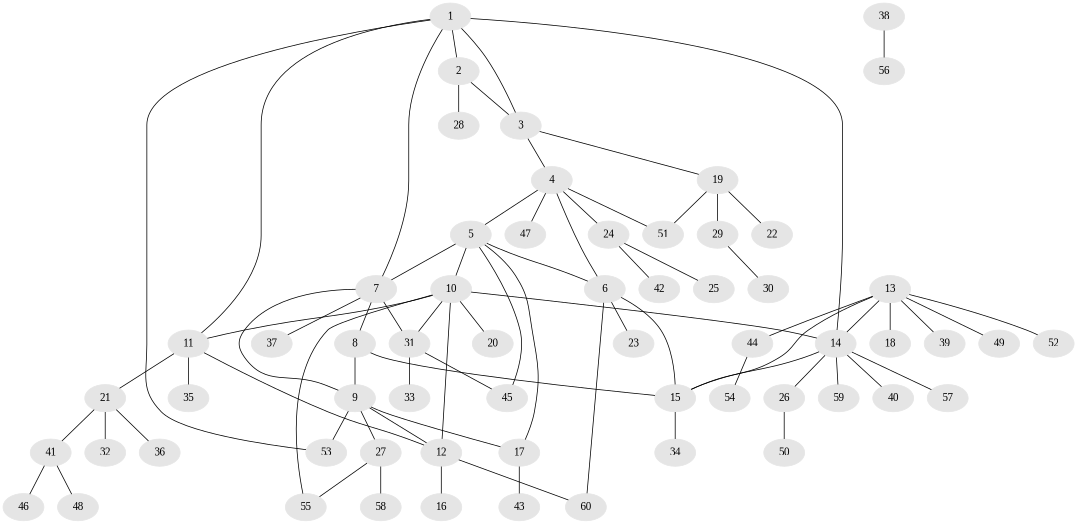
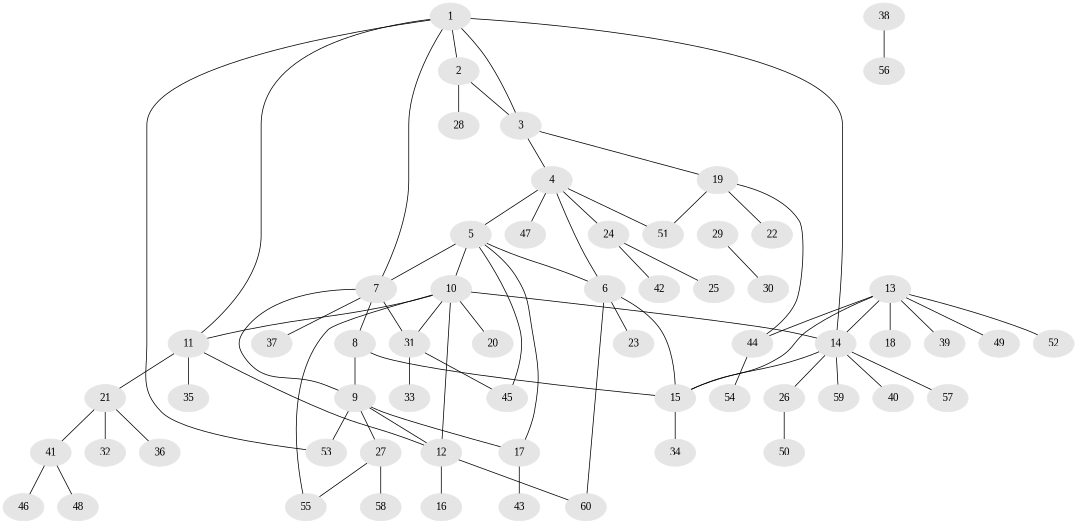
edge "19" -- "29": now "19" -- "44"
